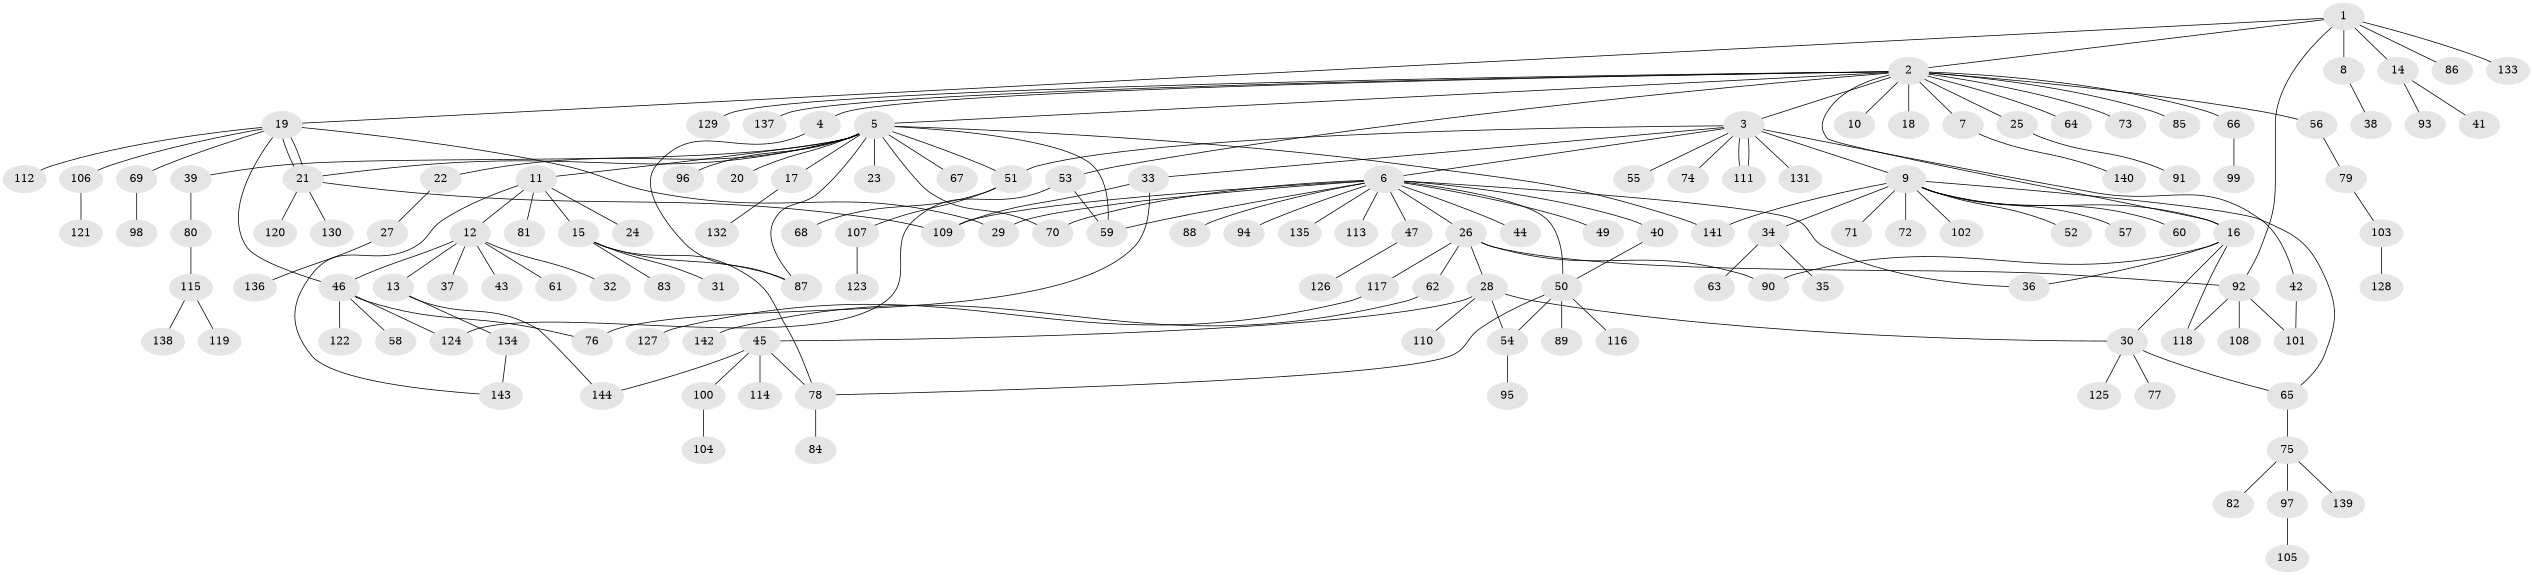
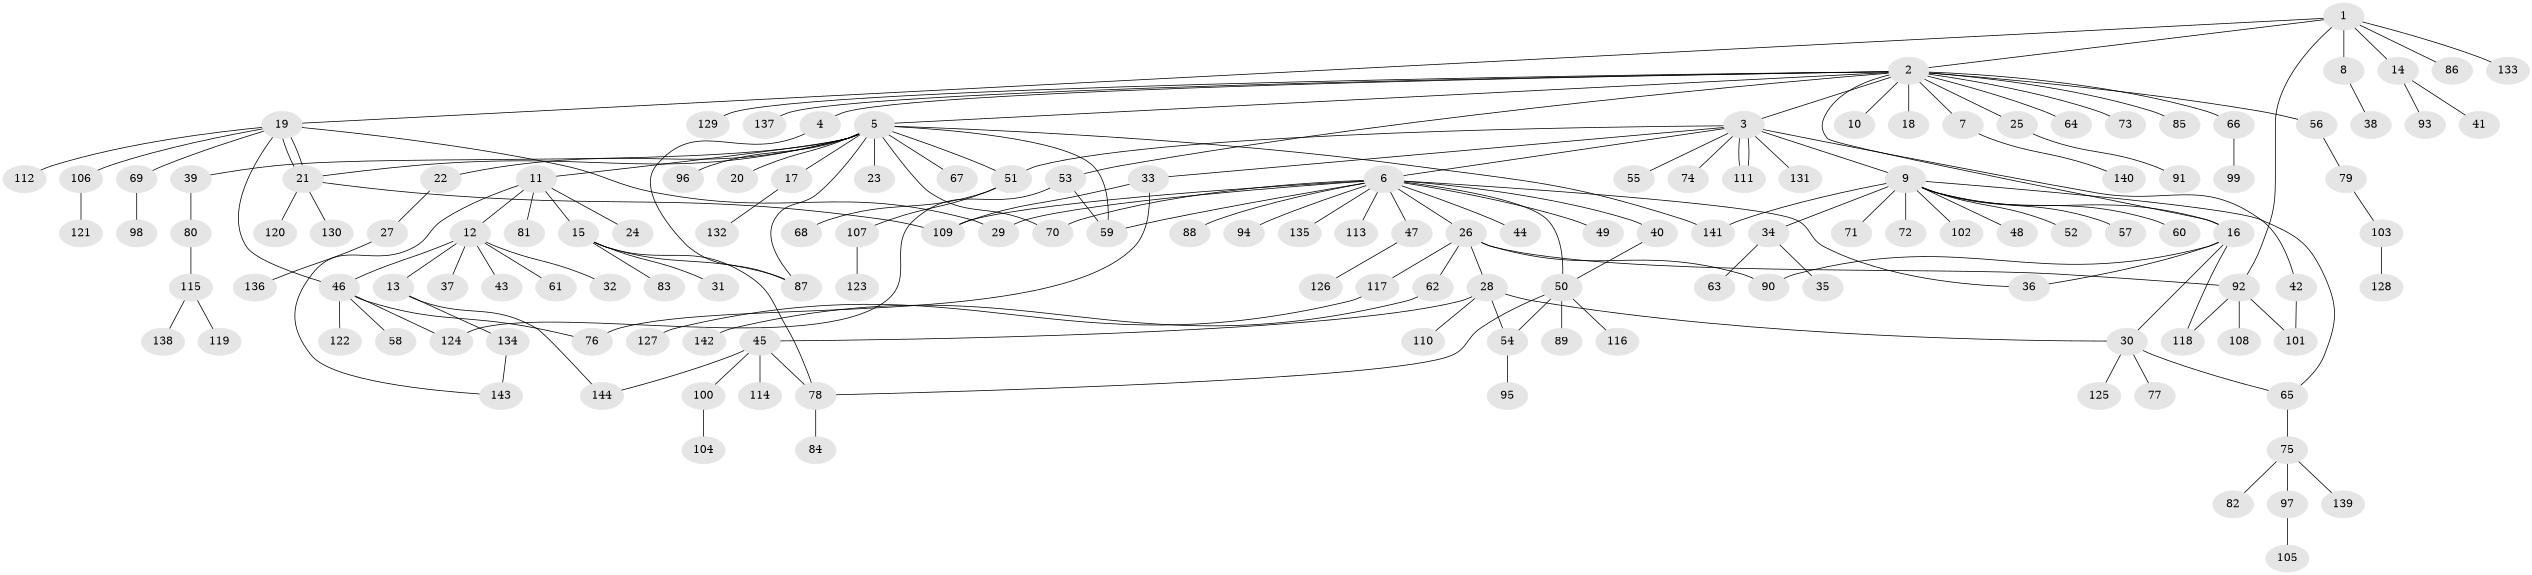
node "48": added
